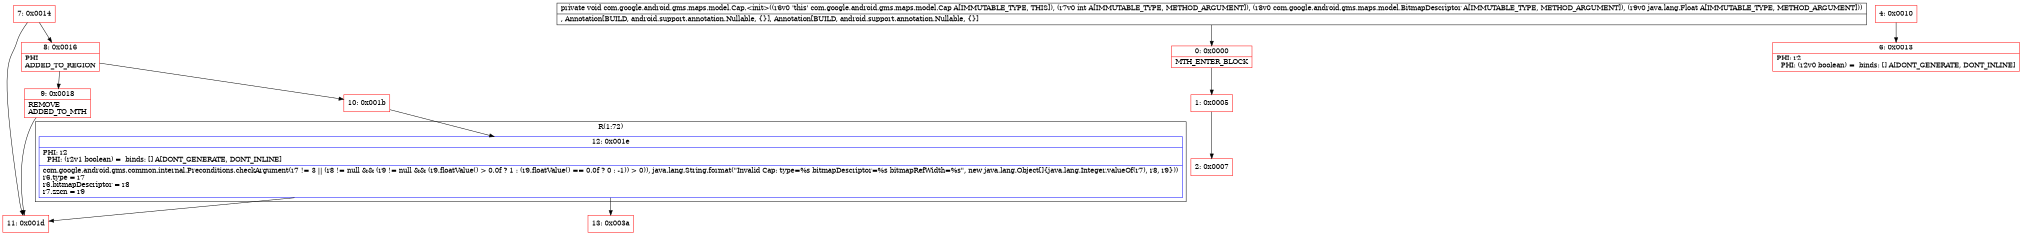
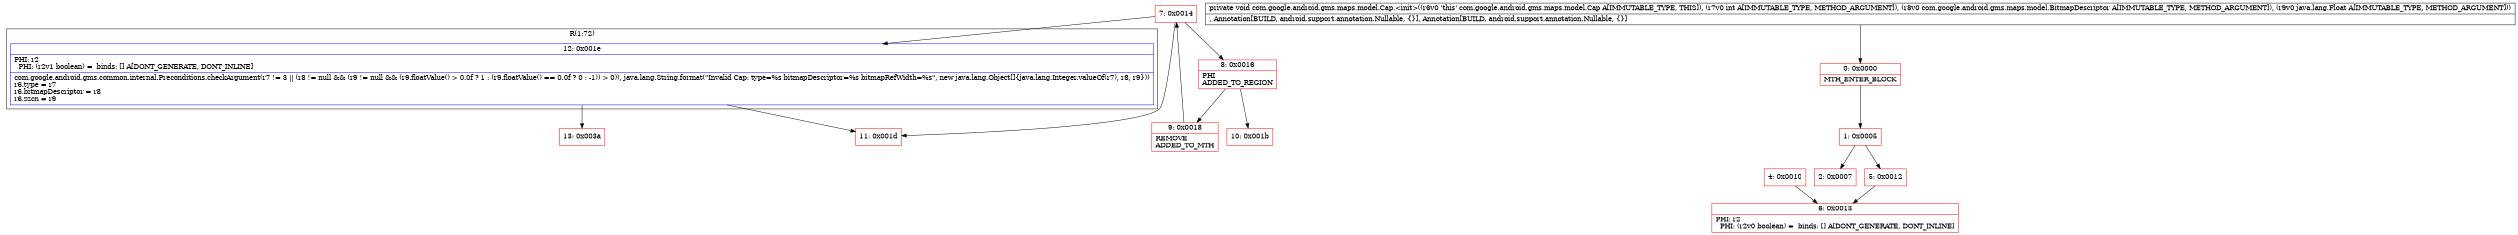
edge "10: 0x001b" -> "12: 0x001e": now "7: 0x0014" -> "12: 0x001e"
edge "9: 0x0018" -> "11: 0x001d": now "9: 0x0018" -> "7: 0x0014"
node "5: 0x0012": added
node "12: 0x001e": text "r7.zzcn = r9" -> "r6.zzcn = r9"
